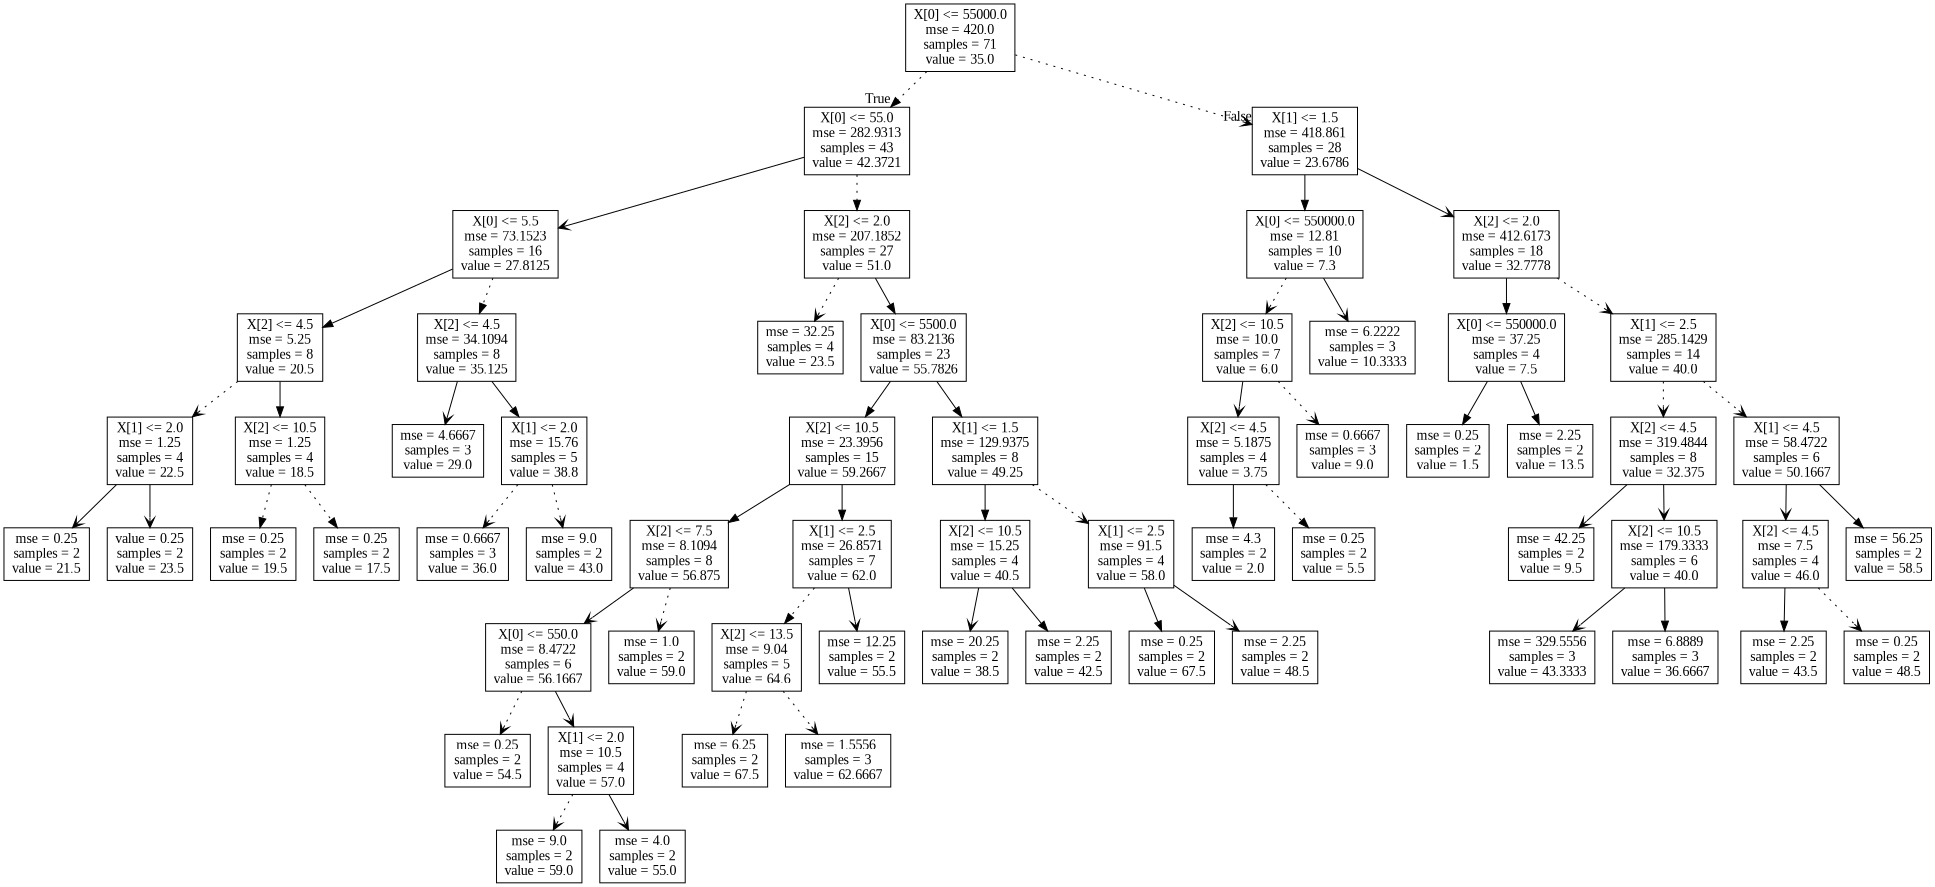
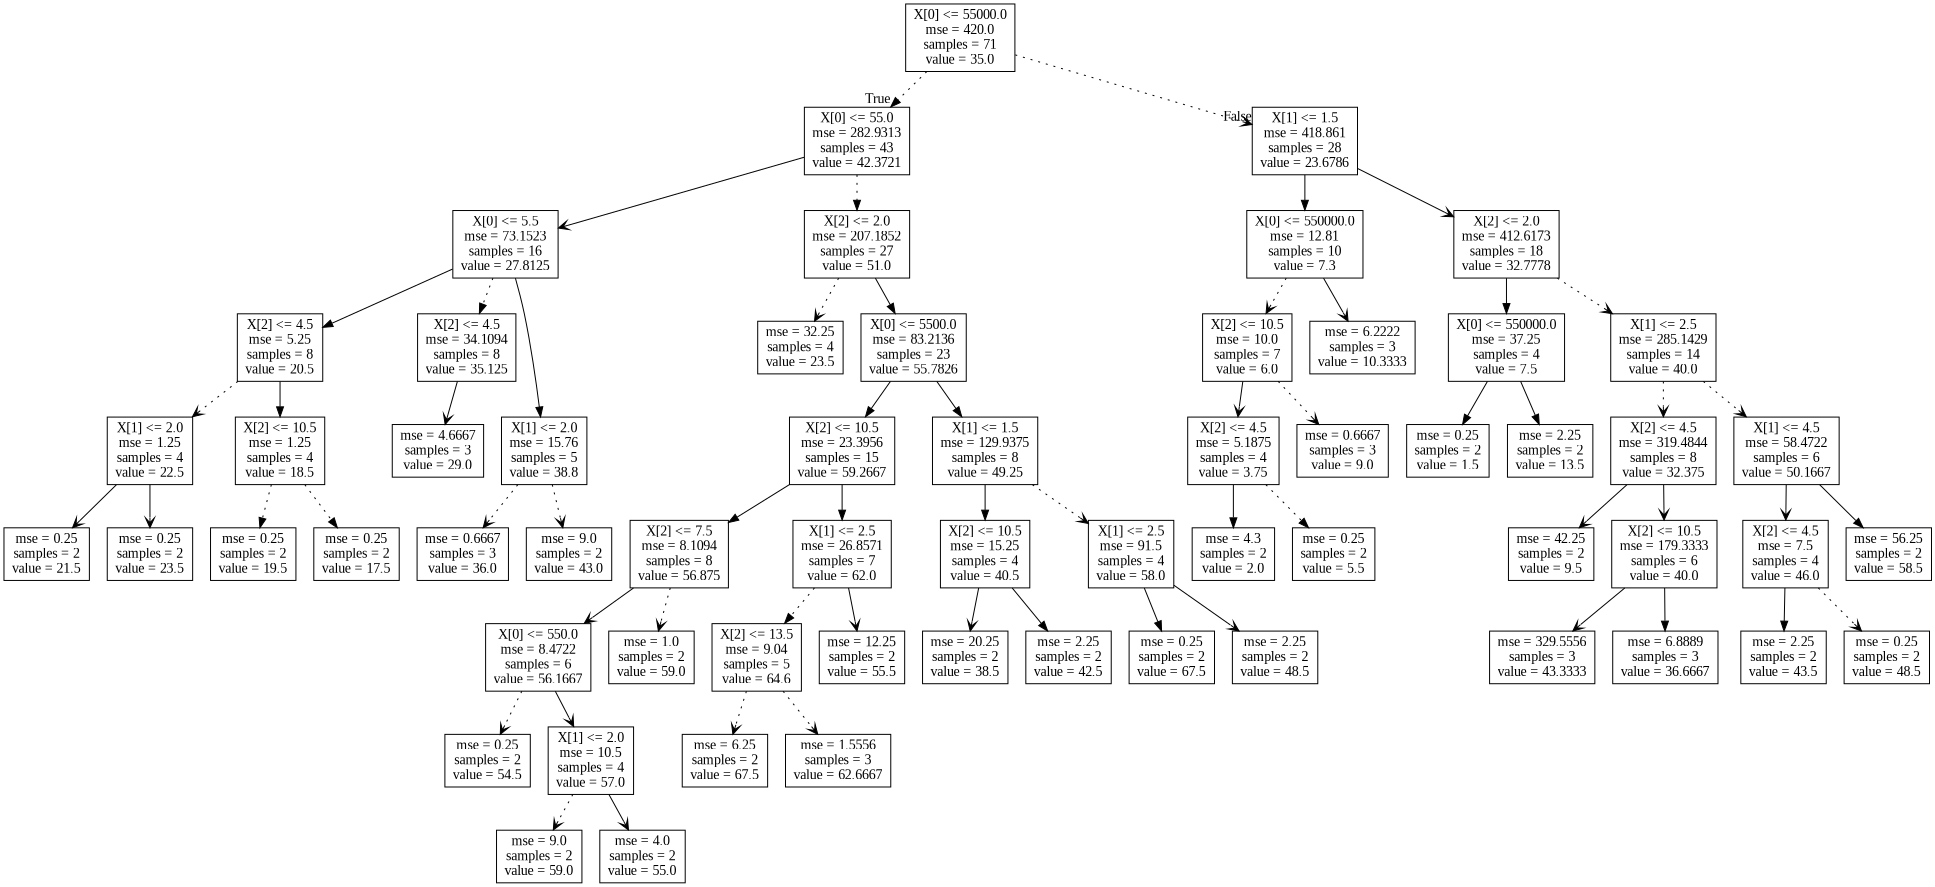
edge "X[2] <= 4.5 mse = 34.1094 samples = 8 value = 35.125" -> "X[1] <= 2.0 mse = 15.76 samples = 5 value = 38.8": now "X[0] <= 5.5 mse = 73.1523 samples = 16 value = 27.8125" -> "X[1] <= 2.0 mse = 15.76 samples = 5 value = 38.8"
node "value = 0.25 samples = 2 value = 23.5": label "value = 0.25 samples = 2 value = 23.5" -> "mse = 0.25 samples = 2 value = 23.5"
